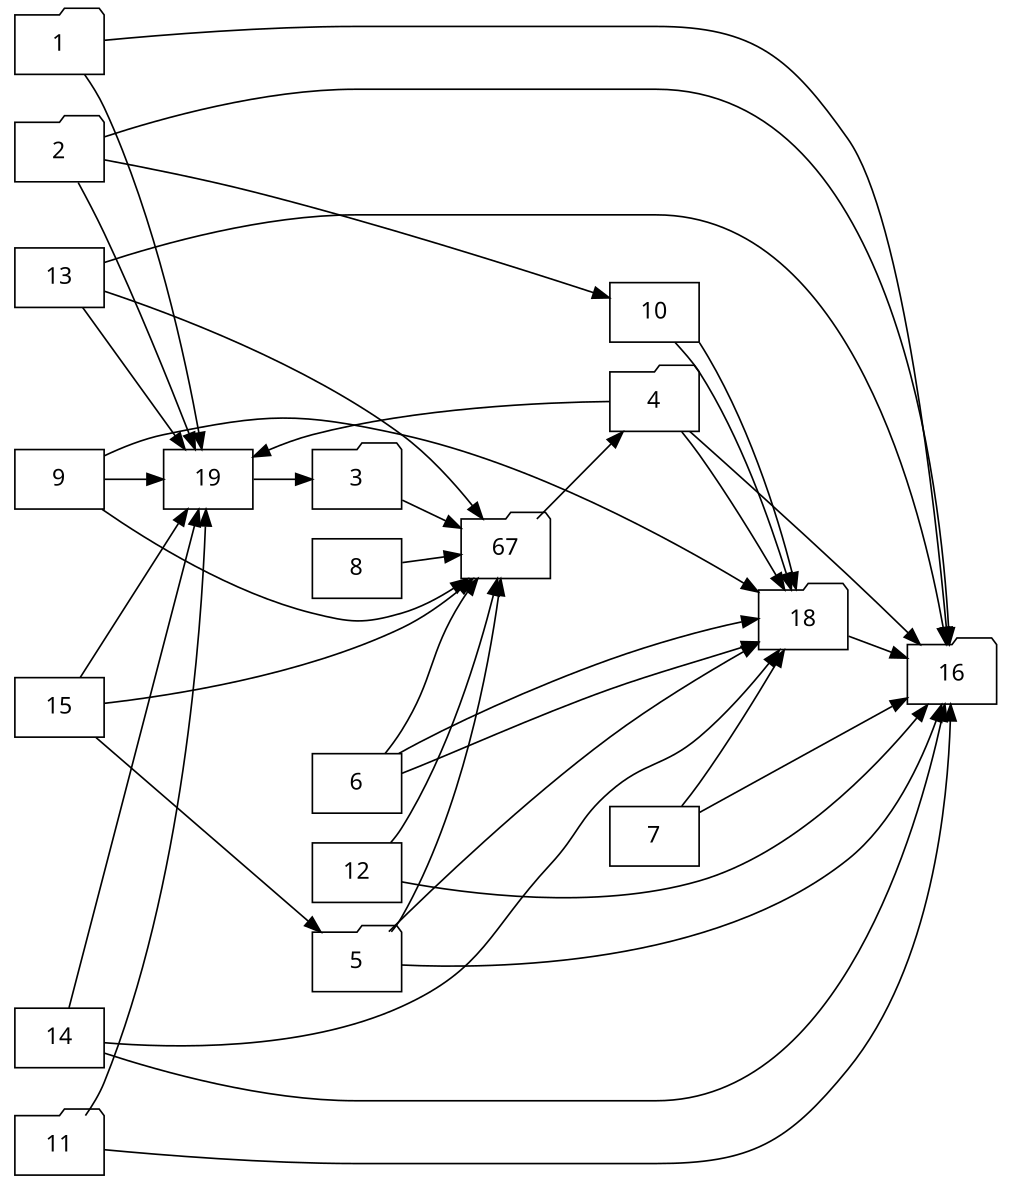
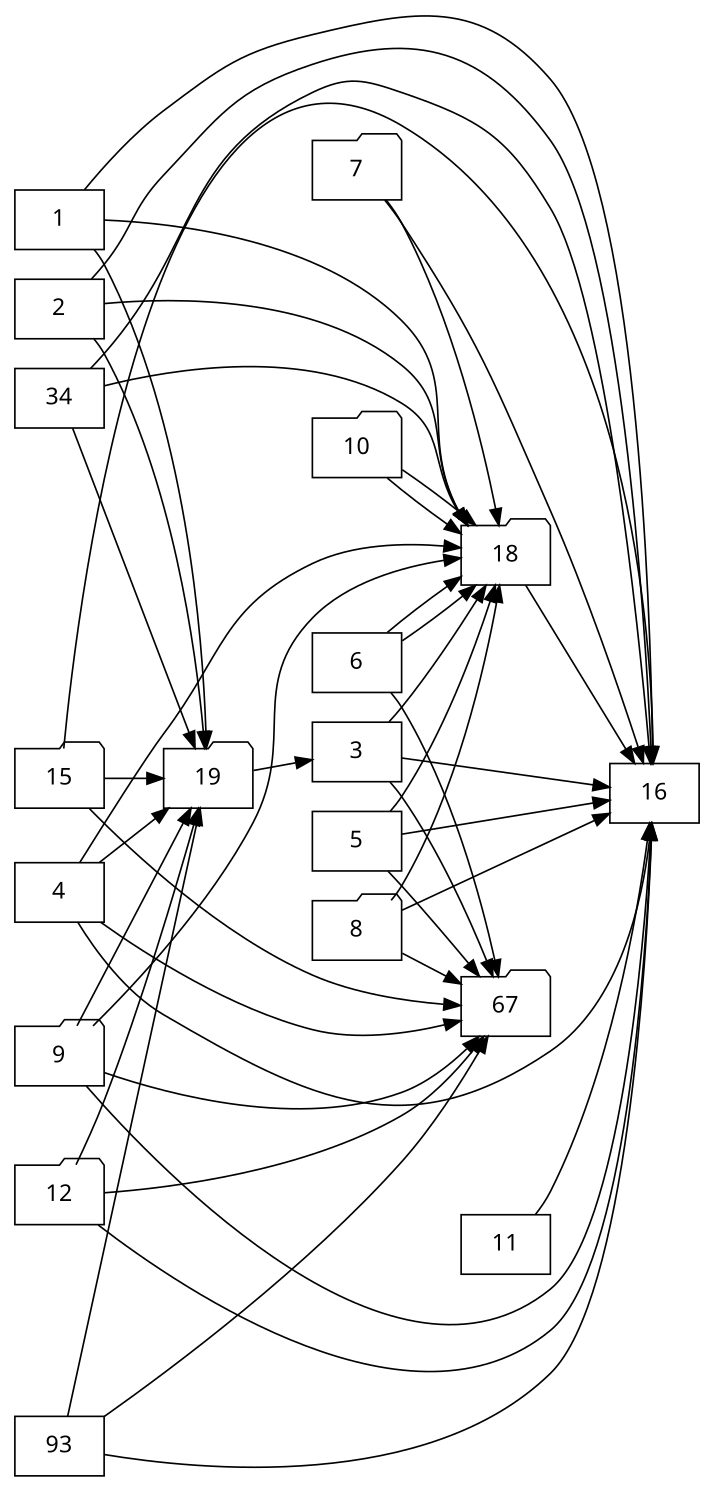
node "1": shape folder -> box
node "2": shape folder -> box
edge "2" -> "10": now "2" -> "18"
node "13": label "13" -> "93"
edge "1" -> "18": added
node "10": shape box -> folder
node "4": shape folder -> box
node "9": shape box -> folder
node "19": shape box -> folder
node "3": shape folder -> box
edge "67" -> "4": reversed
node "8": shape box -> folder
edge "3" -> "18": added
node "16": shape folder -> box
node "15": shape box -> folder
edge "8" -> "18": added
edge "3" -> "16": added
edge "11" -> "19": now "12" -> "19"
edge "15" -> "5": now "15" -> "16"
node "7": shape box -> folder
edge "8" -> "16": added
node "12": shape box -> folder
node "5": shape folder -> box
node "14": label "14" -> "34"
node "11": shape folder -> box
edge "9" -> "16": added
